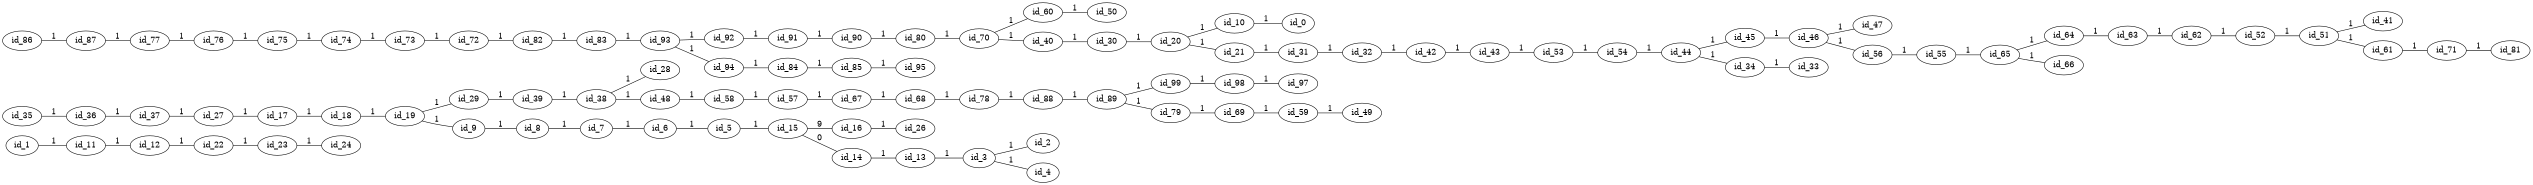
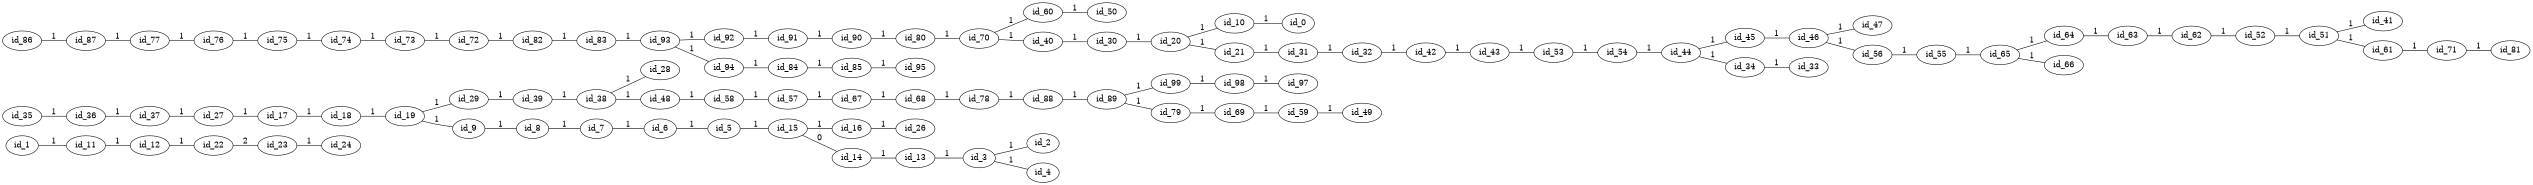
edge "id_15" -- "id_16": label "9" -> "1"
edge "id_22" -- "id_23": label "1" -> "2"
